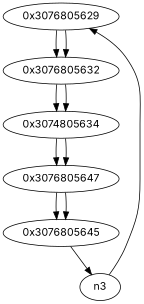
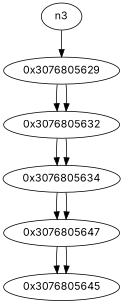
node "0x3074805634": label "0x3074805634" -> "0x3076805634"
edge "0x3076805645" -> "n3": removed
